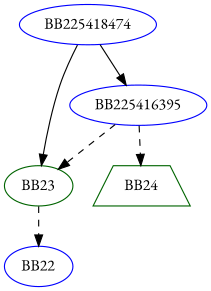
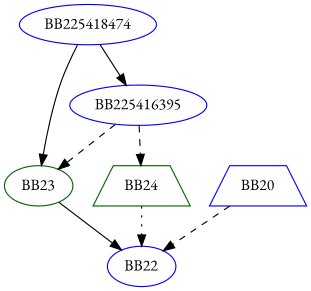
node "BB20": added
edge "BB23" -> "BB22": style dashed -> solid
edge "BB24" -> "BB22": added
